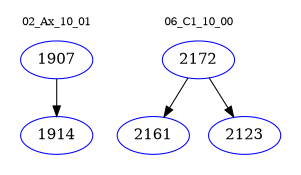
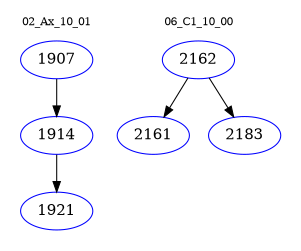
node "2172": label "2172" -> "2162"
node "2123": label "2123" -> "2183"
node "1921": added
